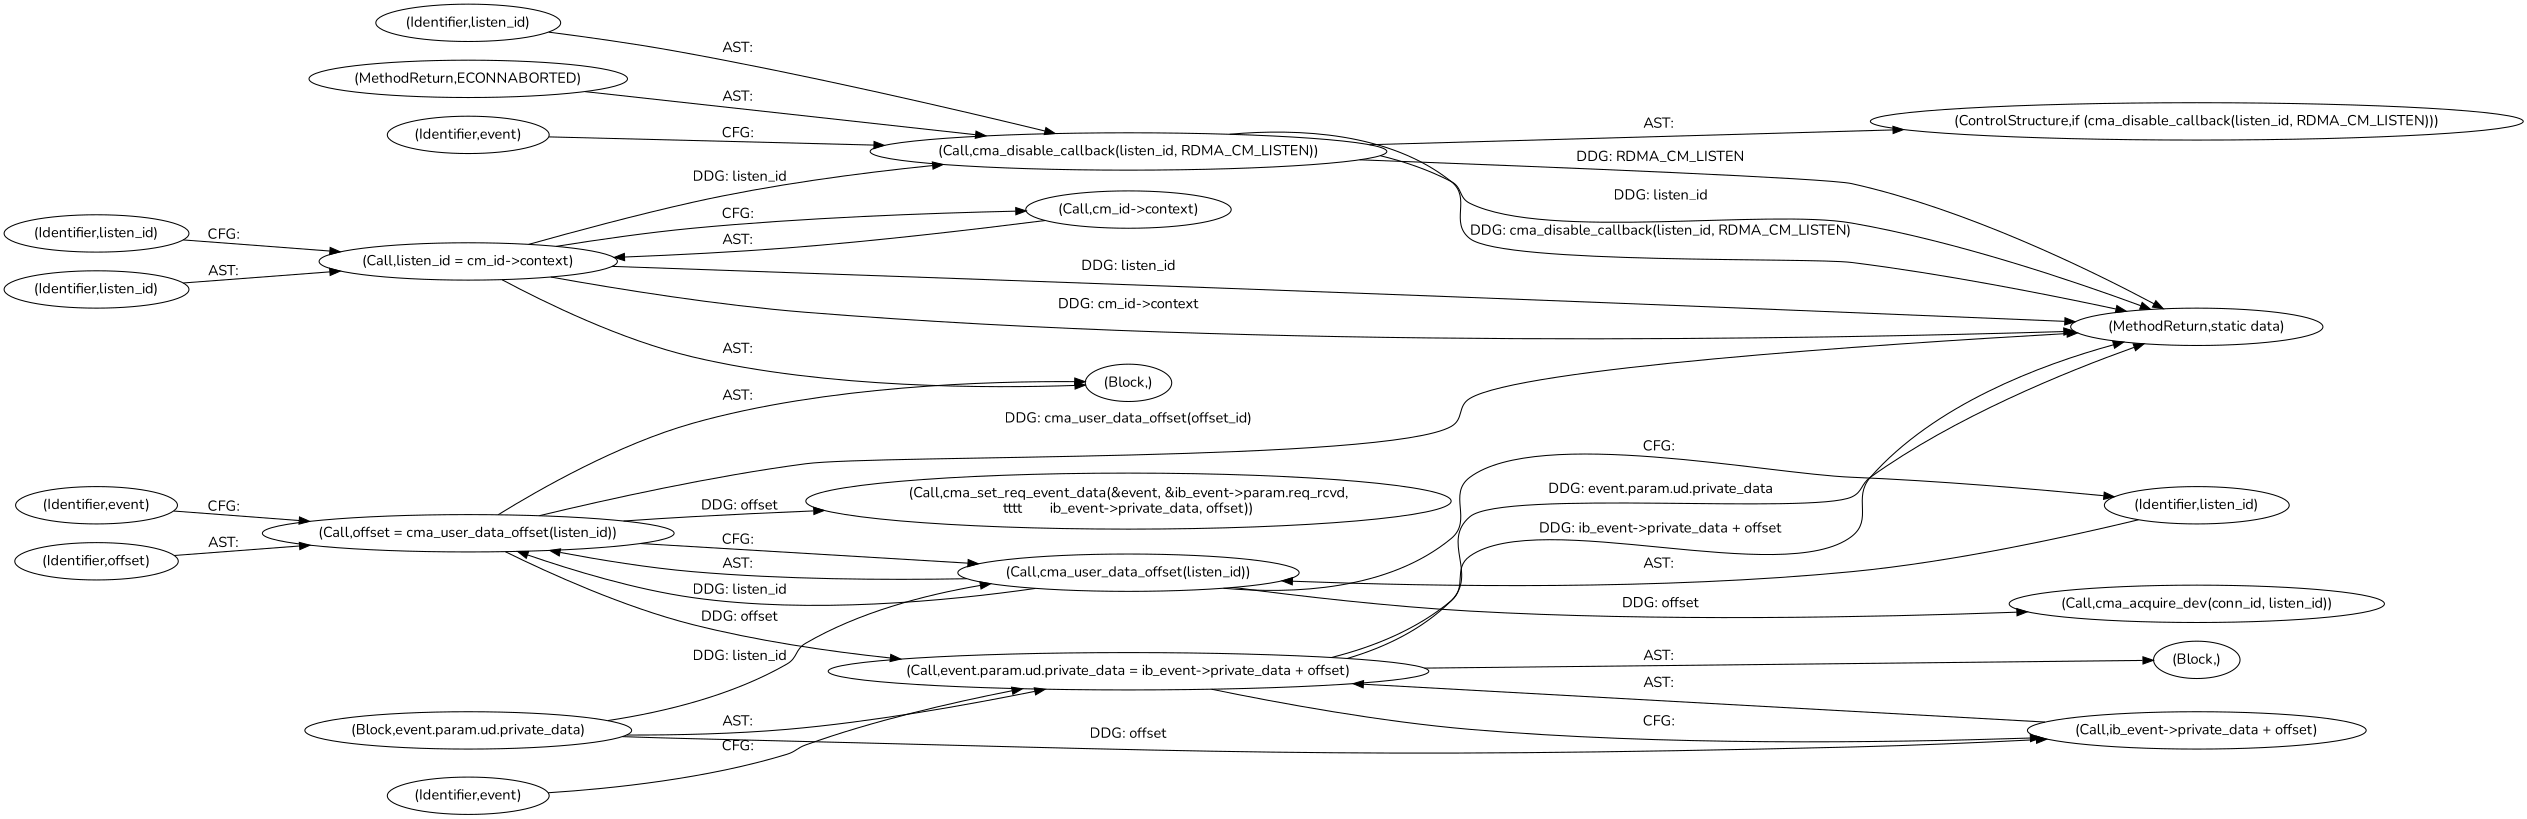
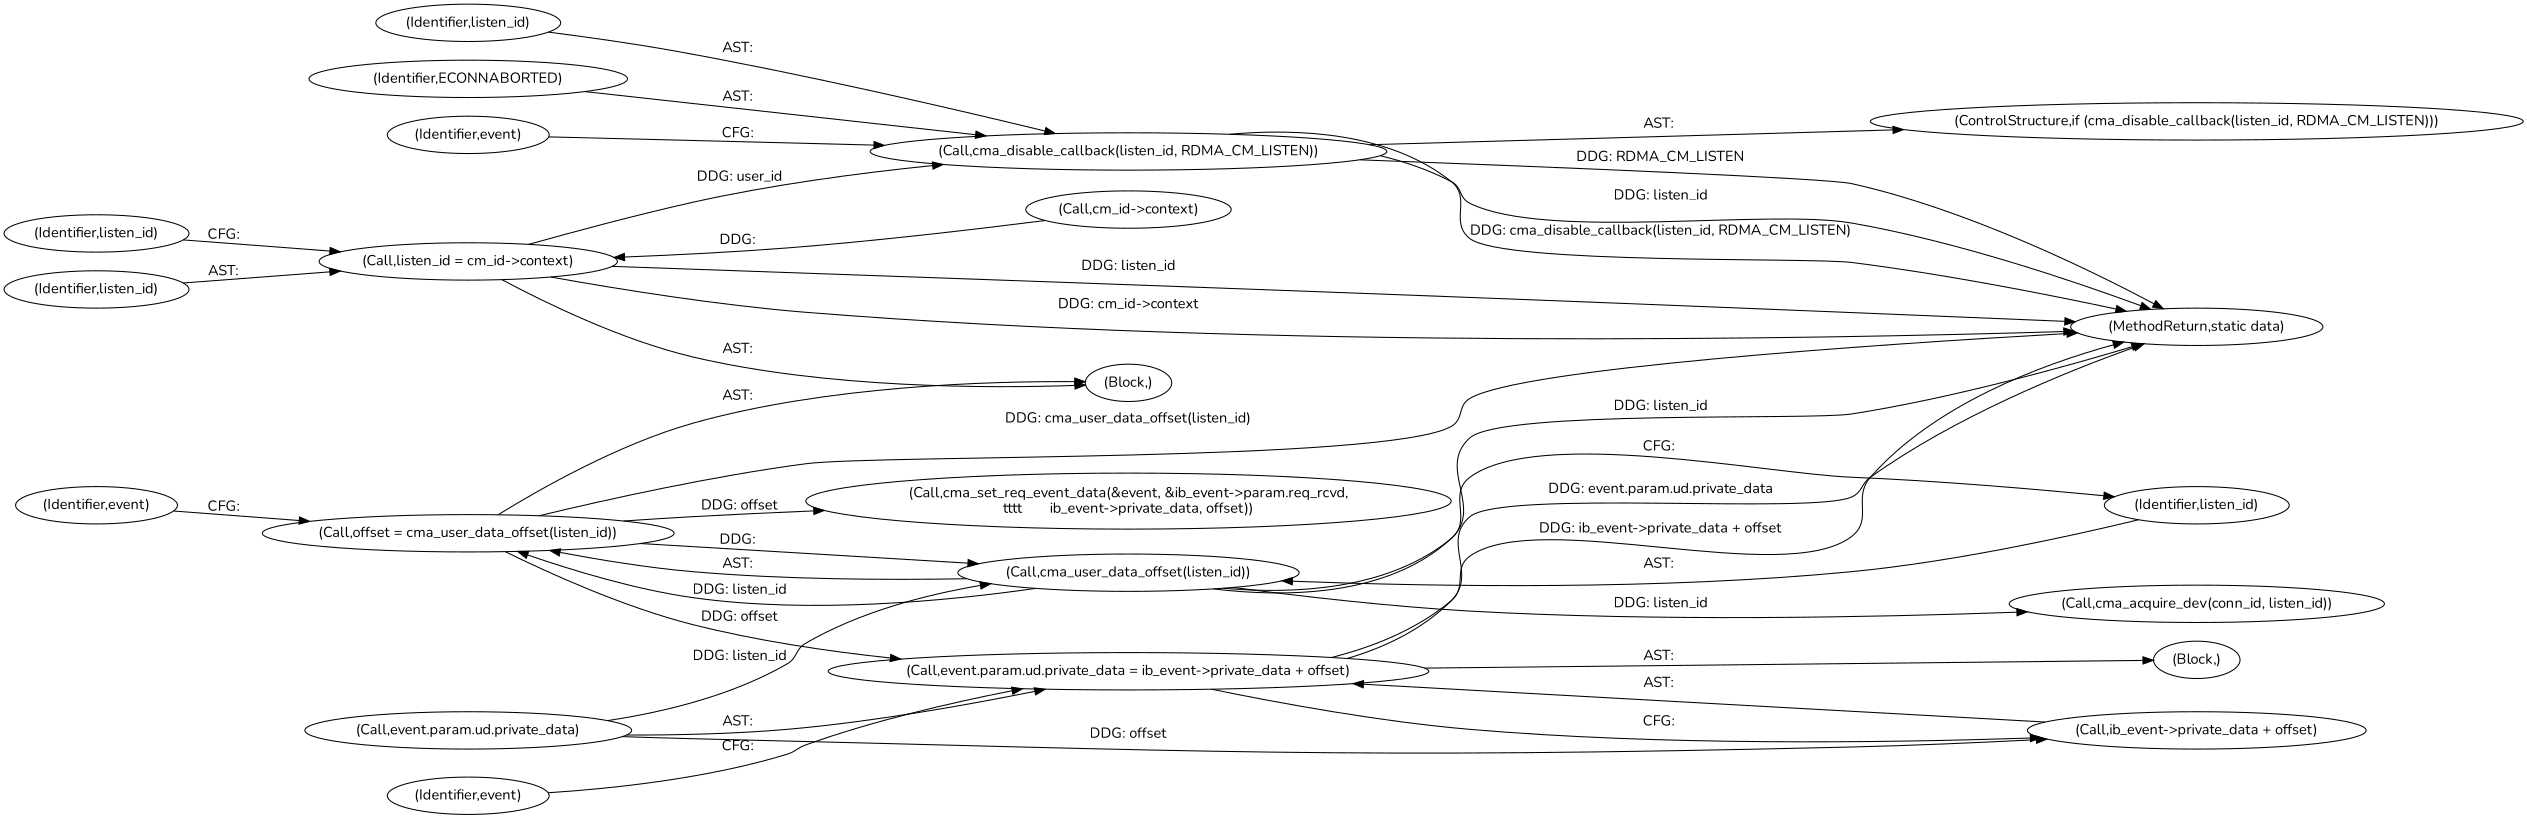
node "(MethodReturn,ECONNABORTED)": label "(MethodReturn,ECONNABORTED)" -> "(Identifier,ECONNABORTED)"
edge "(Call,listen_id = cm_id->context)" -> "(Call,cma_disable_callback(listen_id, RDMA_CM_LISTEN))": label "DDG: listen_id" -> "DDG: user_id"
edge "(Call,listen_id = cm_id->context)" -> "(Call,cm_id->context)": removed, label "CFG:"
edge "(Call,cm_id->context)" -> "(Call,listen_id = cm_id->context)": label "AST: " -> "DDG: "
edge "(Call,offset = cma_user_data_offset(listen_id))" -> "(MethodReturn,static data)": label "DDG: cma_user_data_offset(offset_id)" -> "DDG: cma_user_data_offset(listen_id)"
edge "(Call,cma_user_data_offset(listen_id))" -> "(MethodReturn,static data)": added, label "DDG: listen_id"
edge "(Call,offset = cma_user_data_offset(listen_id))" -> "(Call,cma_user_data_offset(listen_id))": label "CFG: " -> "DDG: "
node "(Identifier,offset)": removed
edge "(Call,cma_user_data_offset(listen_id))" -> "(Call,cma_acquire_dev(conn_id, listen_id))": label "DDG: offset" -> "DDG: listen_id"
node "(Block,event.param.ud.private_data)": label "(Block,event.param.ud.private_data)" -> "(Call,event.param.ud.private_data)"
